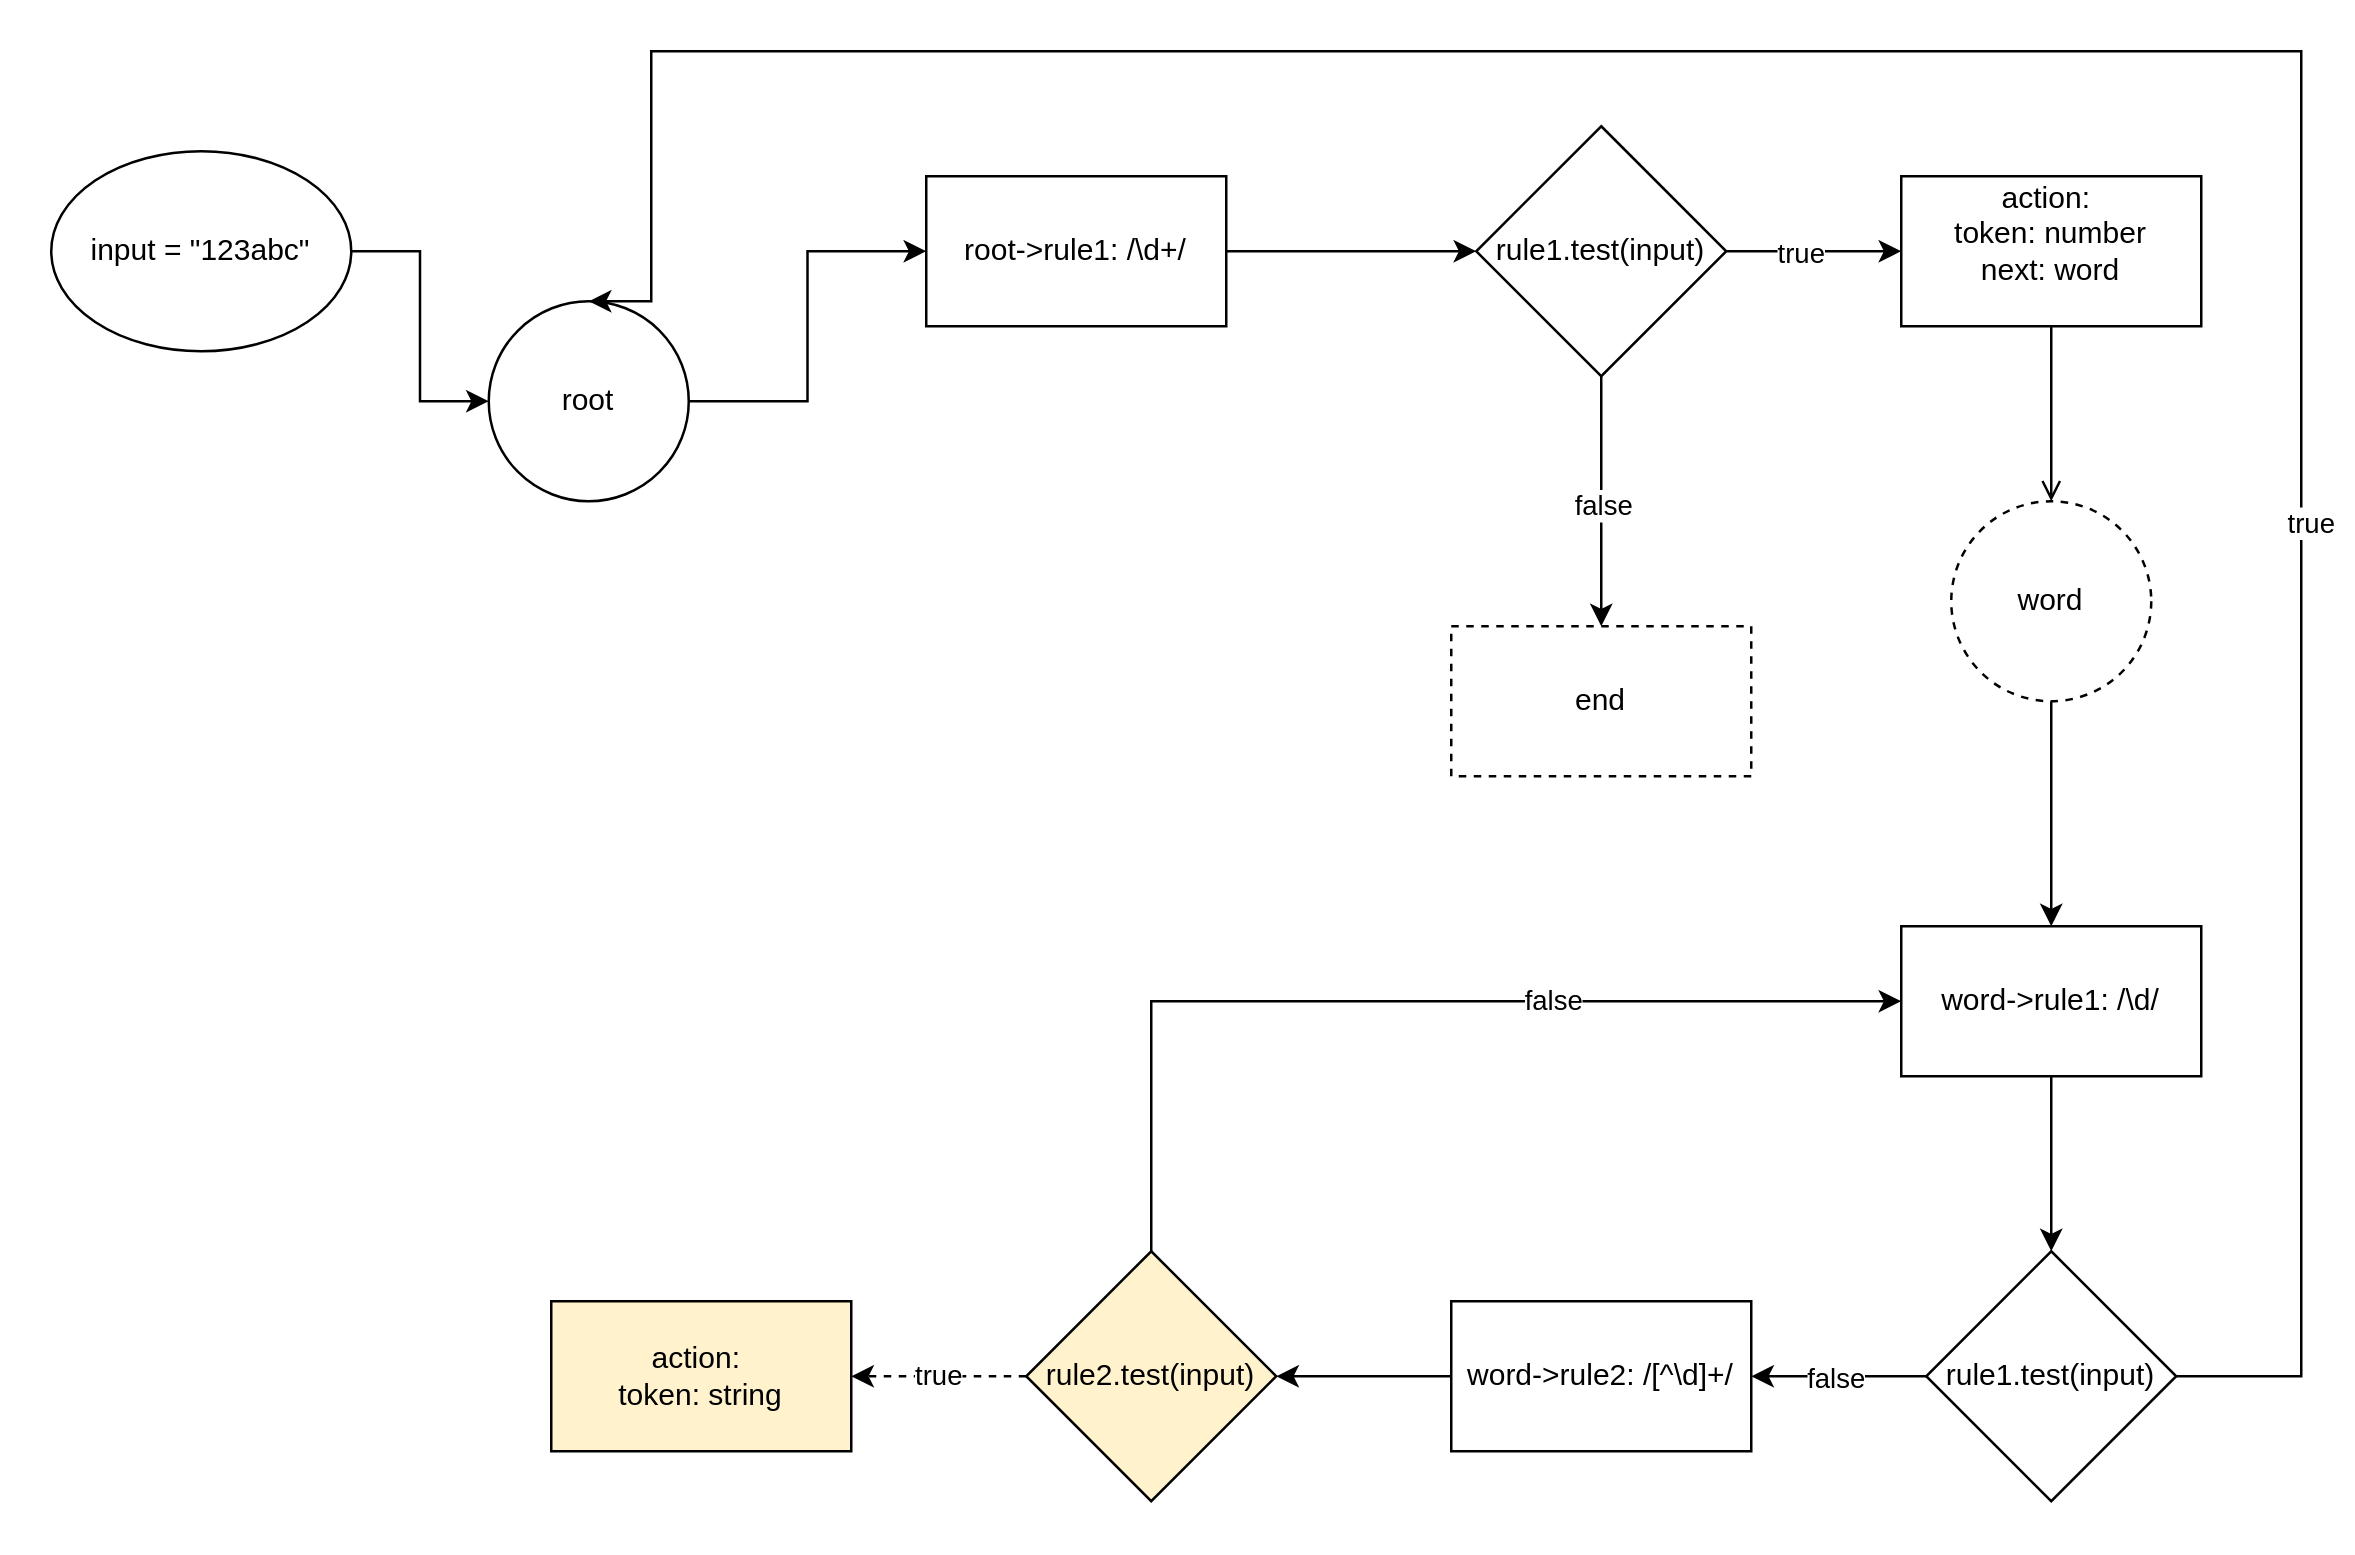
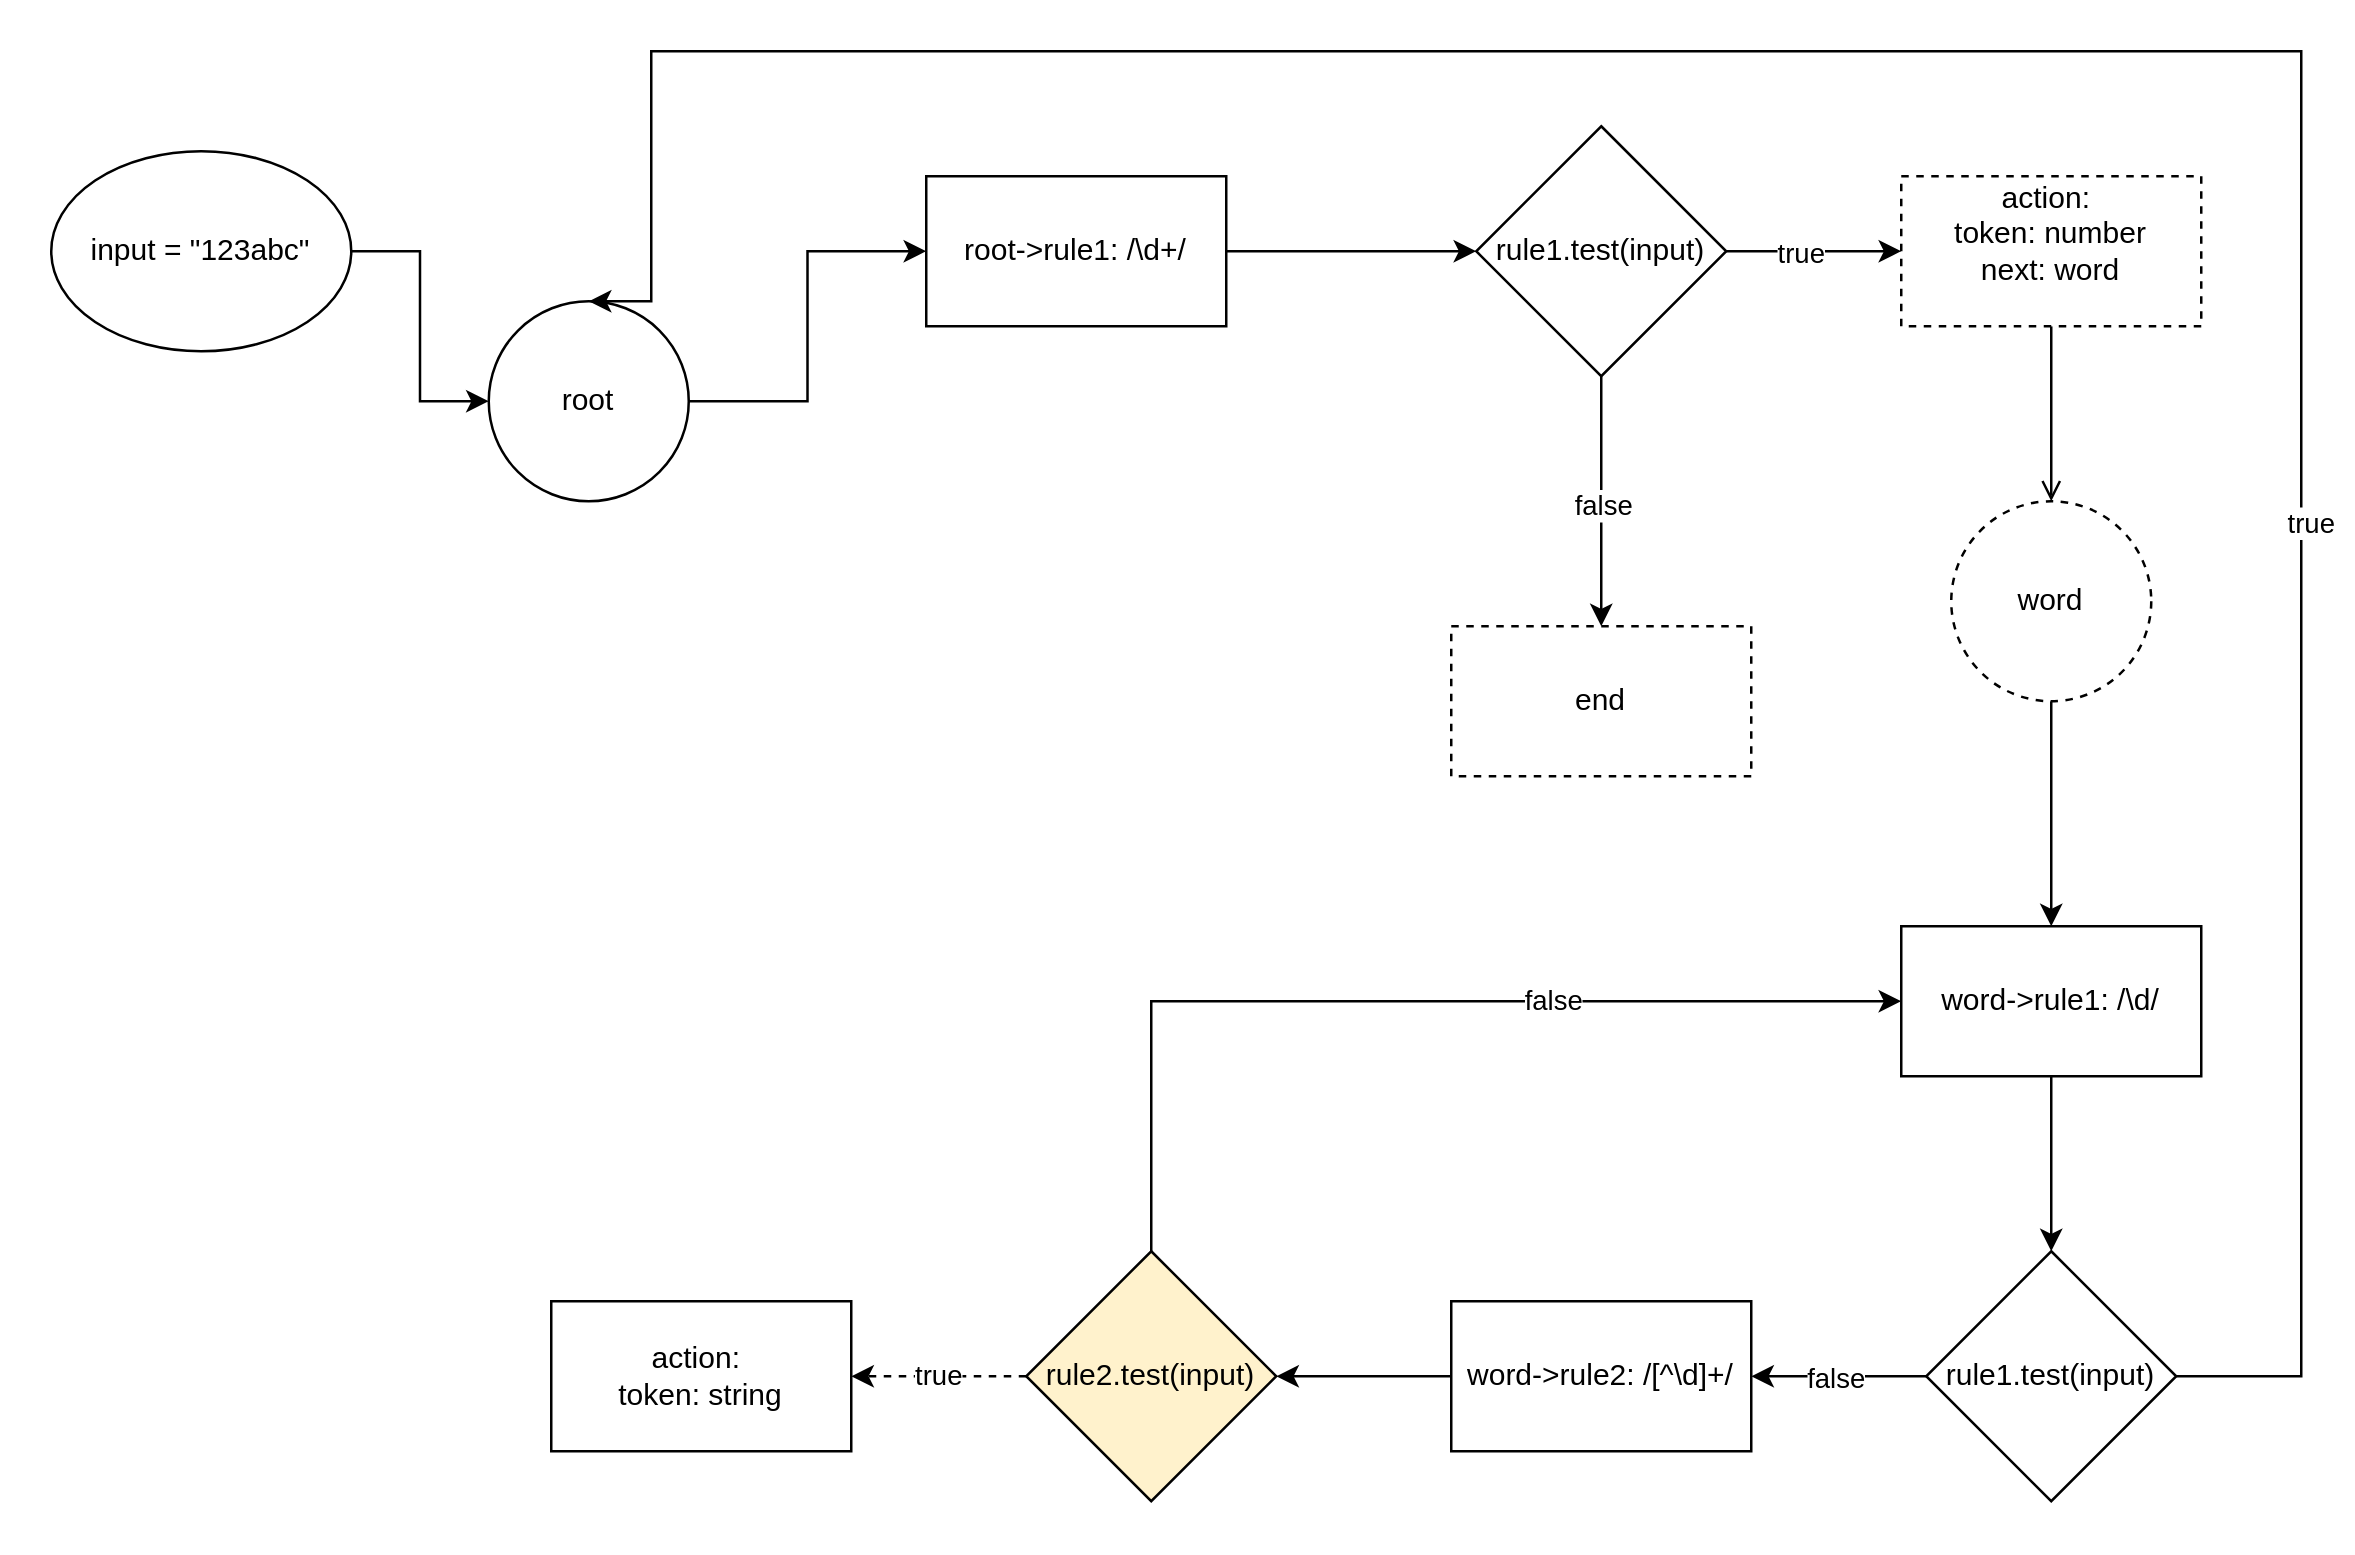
node "action: token: number next: word": style solid -> dashed
node "action: token: string": fillcolor #fff2cc -> #ffffff
